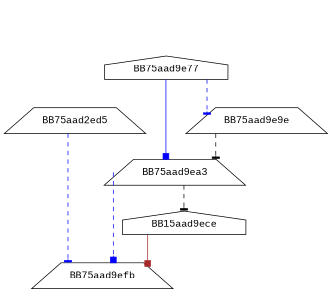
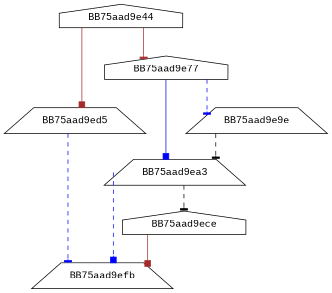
node "BB75aad9e44": added
node "BB75aad2ed5": label "BB75aad2ed5" -> "BB75aad9ed5"
node "BB15aad9ece": label "BB15aad9ece" -> "BB75aad9ece"
